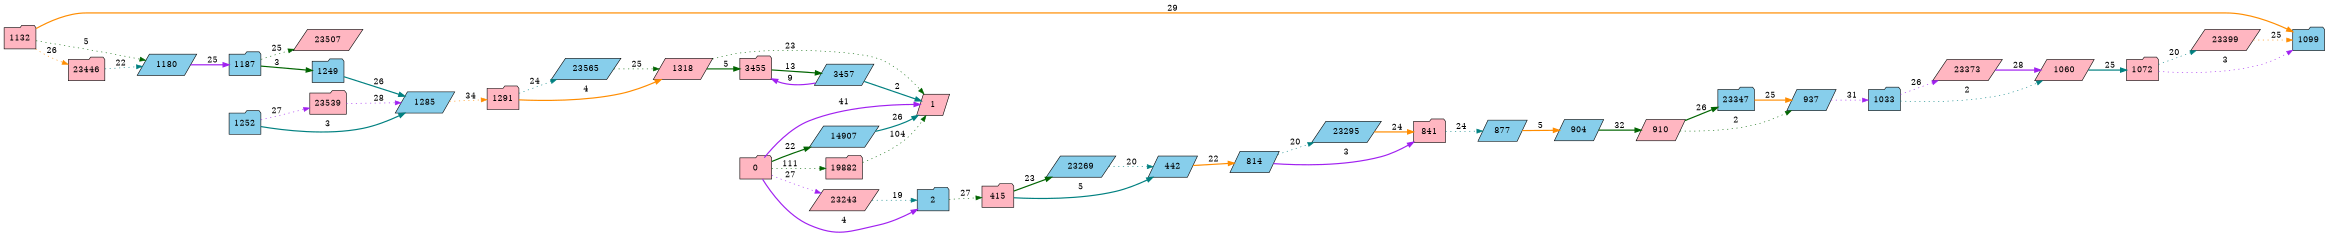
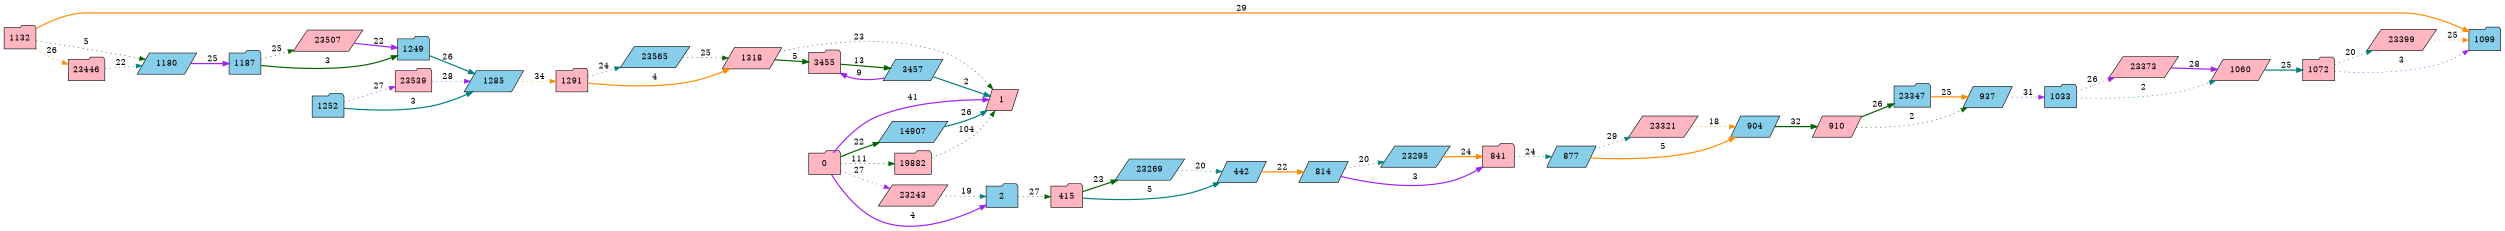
edge "23507" -> "1249": added, label "22"
node "23321": added
